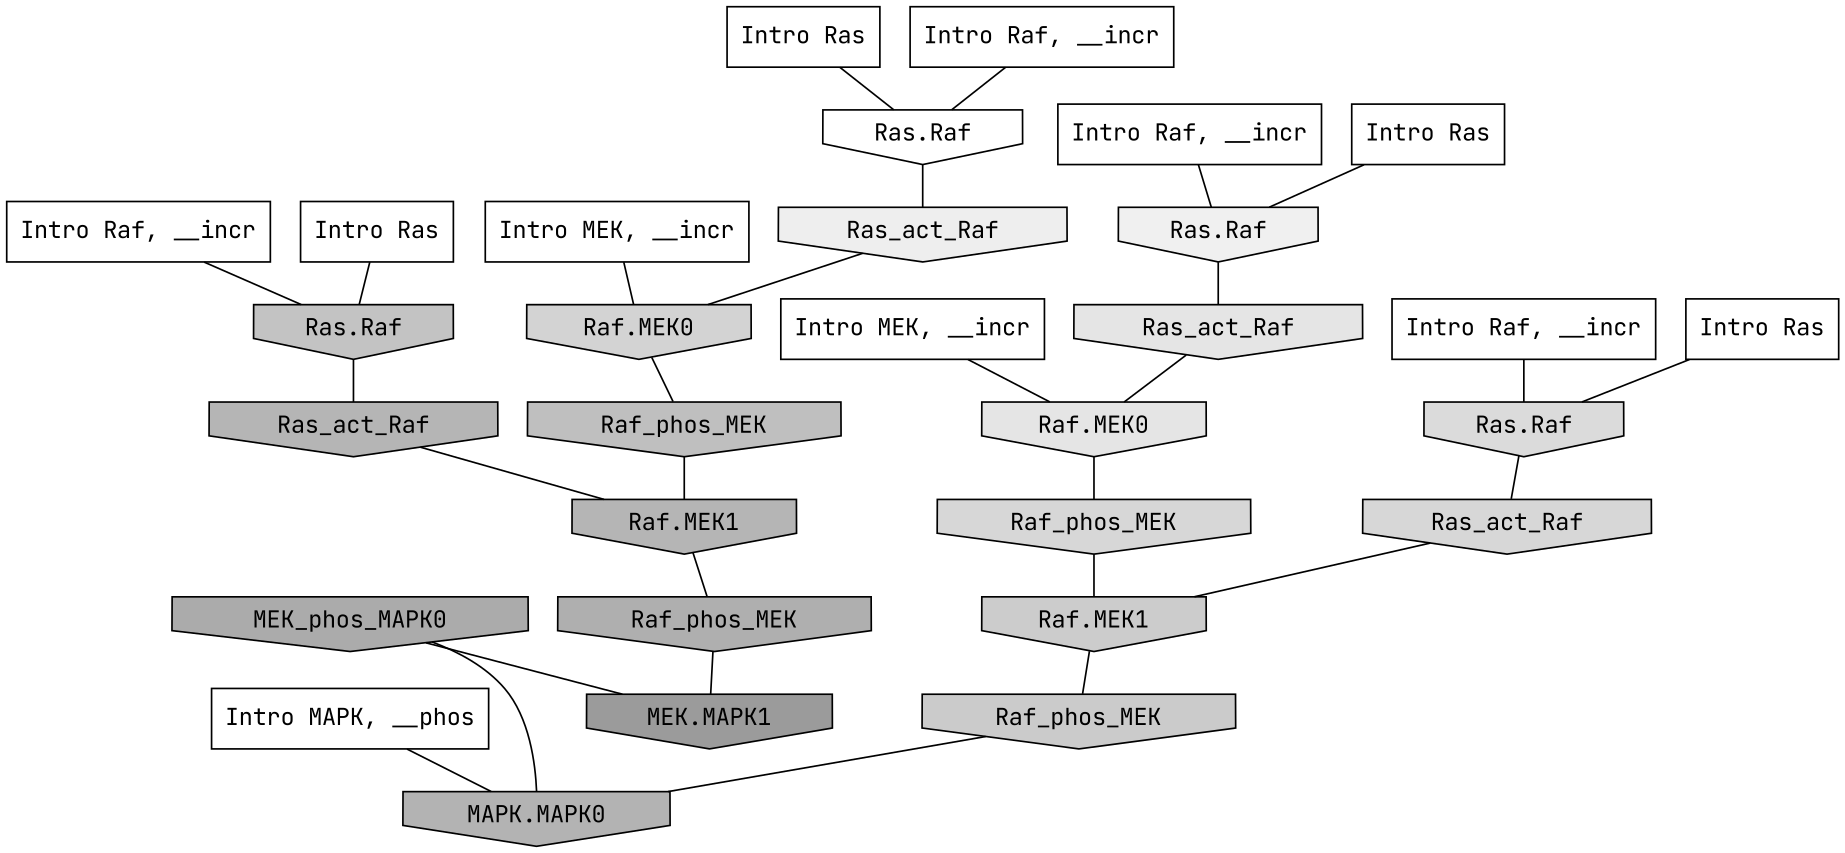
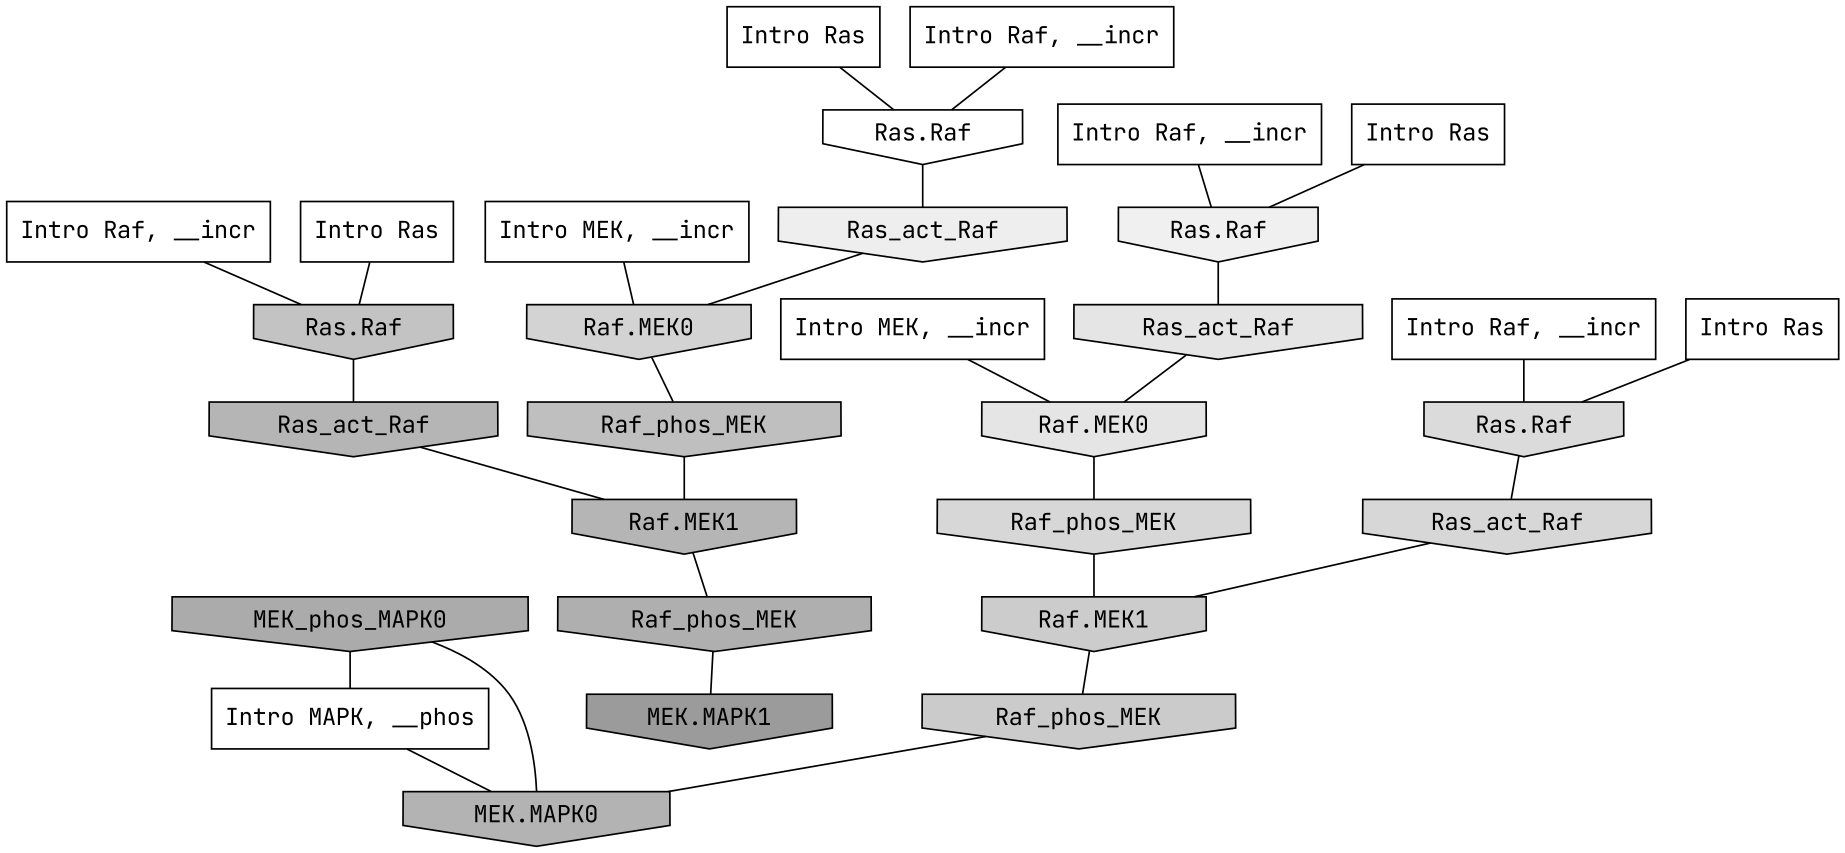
edge "MEK_phos_MAPK0" -- "MEK.MAPK1": now "MEK_phos_MAPK0" -- "Intro MAPK, __phos"
node "MAPK.MAPK0": label "MAPK.MAPK0" -> "MEK.MAPK0"
